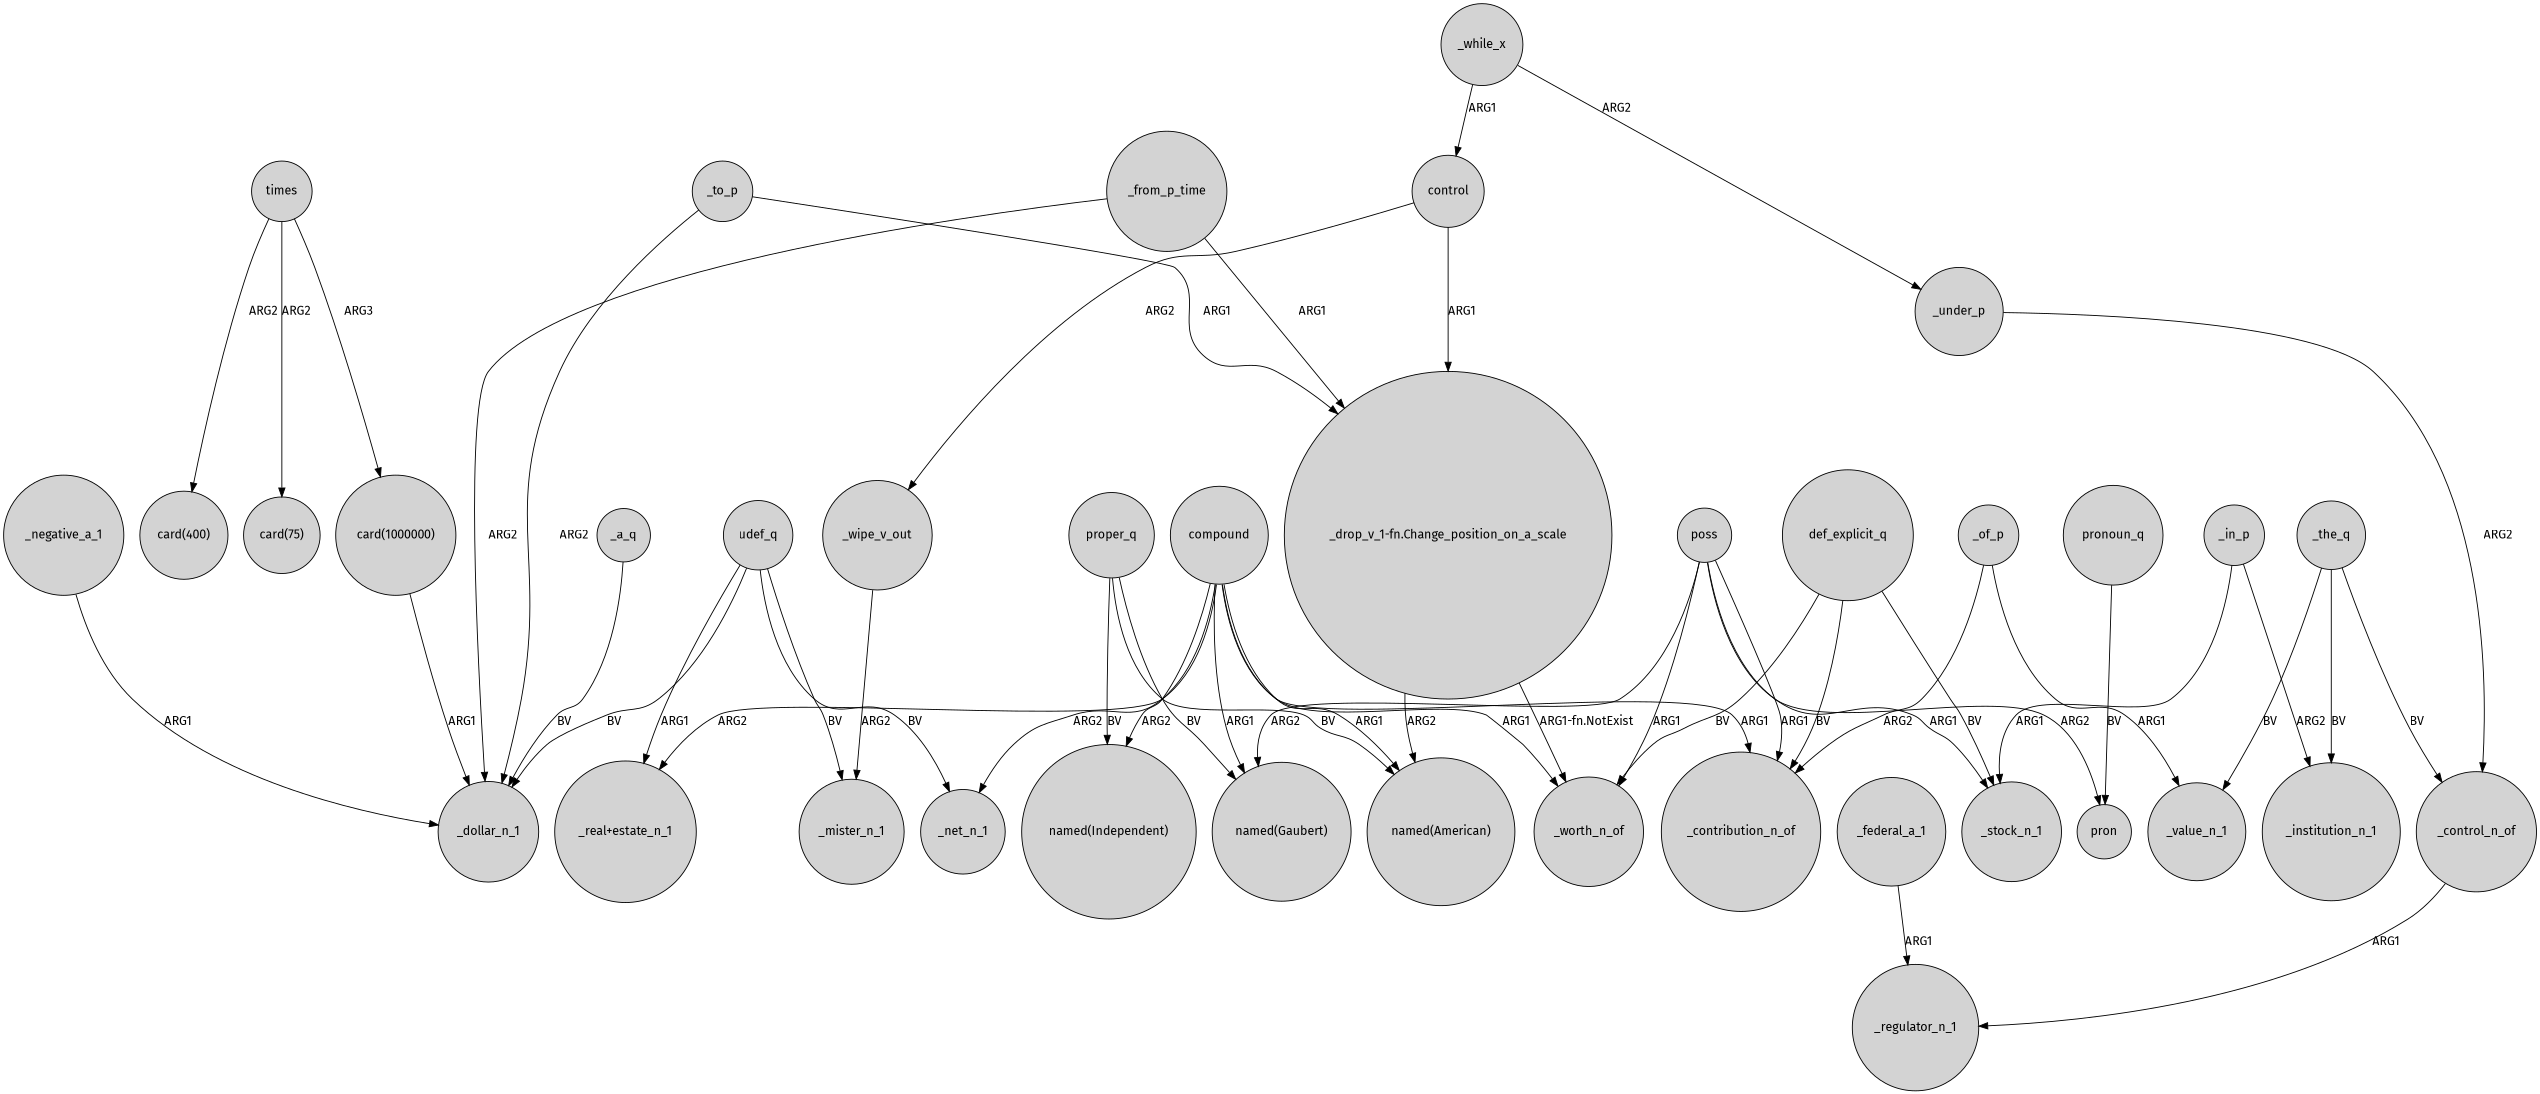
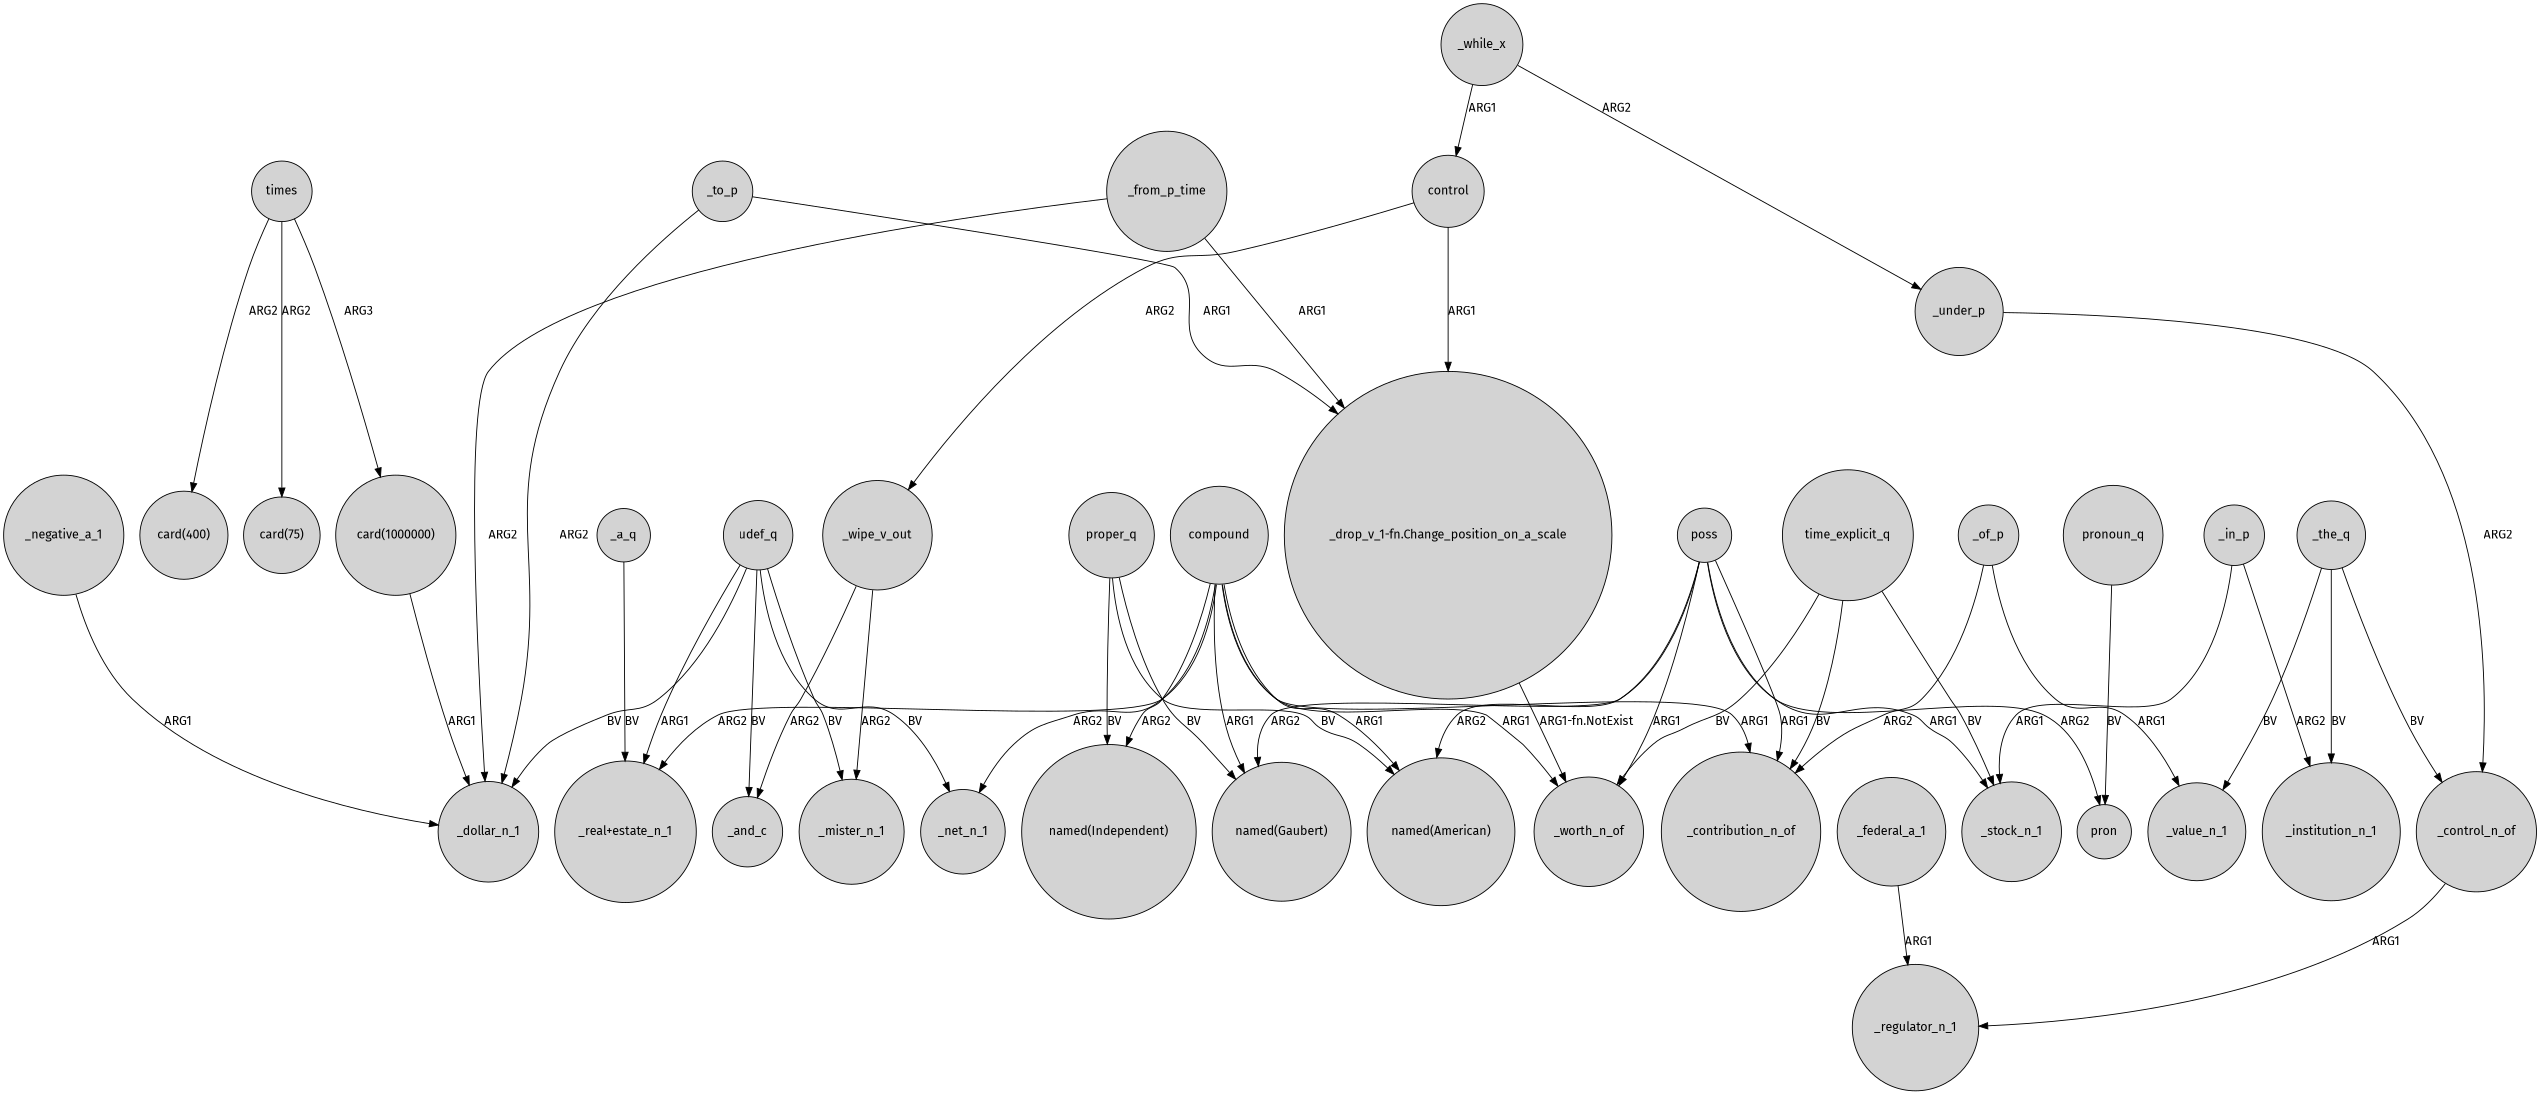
node "def_explicit_q": label "def_explicit_q" -> "time_explicit_q"
edge "_a_q" -> "_dollar_n_1": now "_a_q" -> "_real+estate_n_1"
edge "_drop_v_1-fn.Change_position_on_a_scale" -> "named(American)": now "poss" -> "named(American)"
node "_and_c": added
